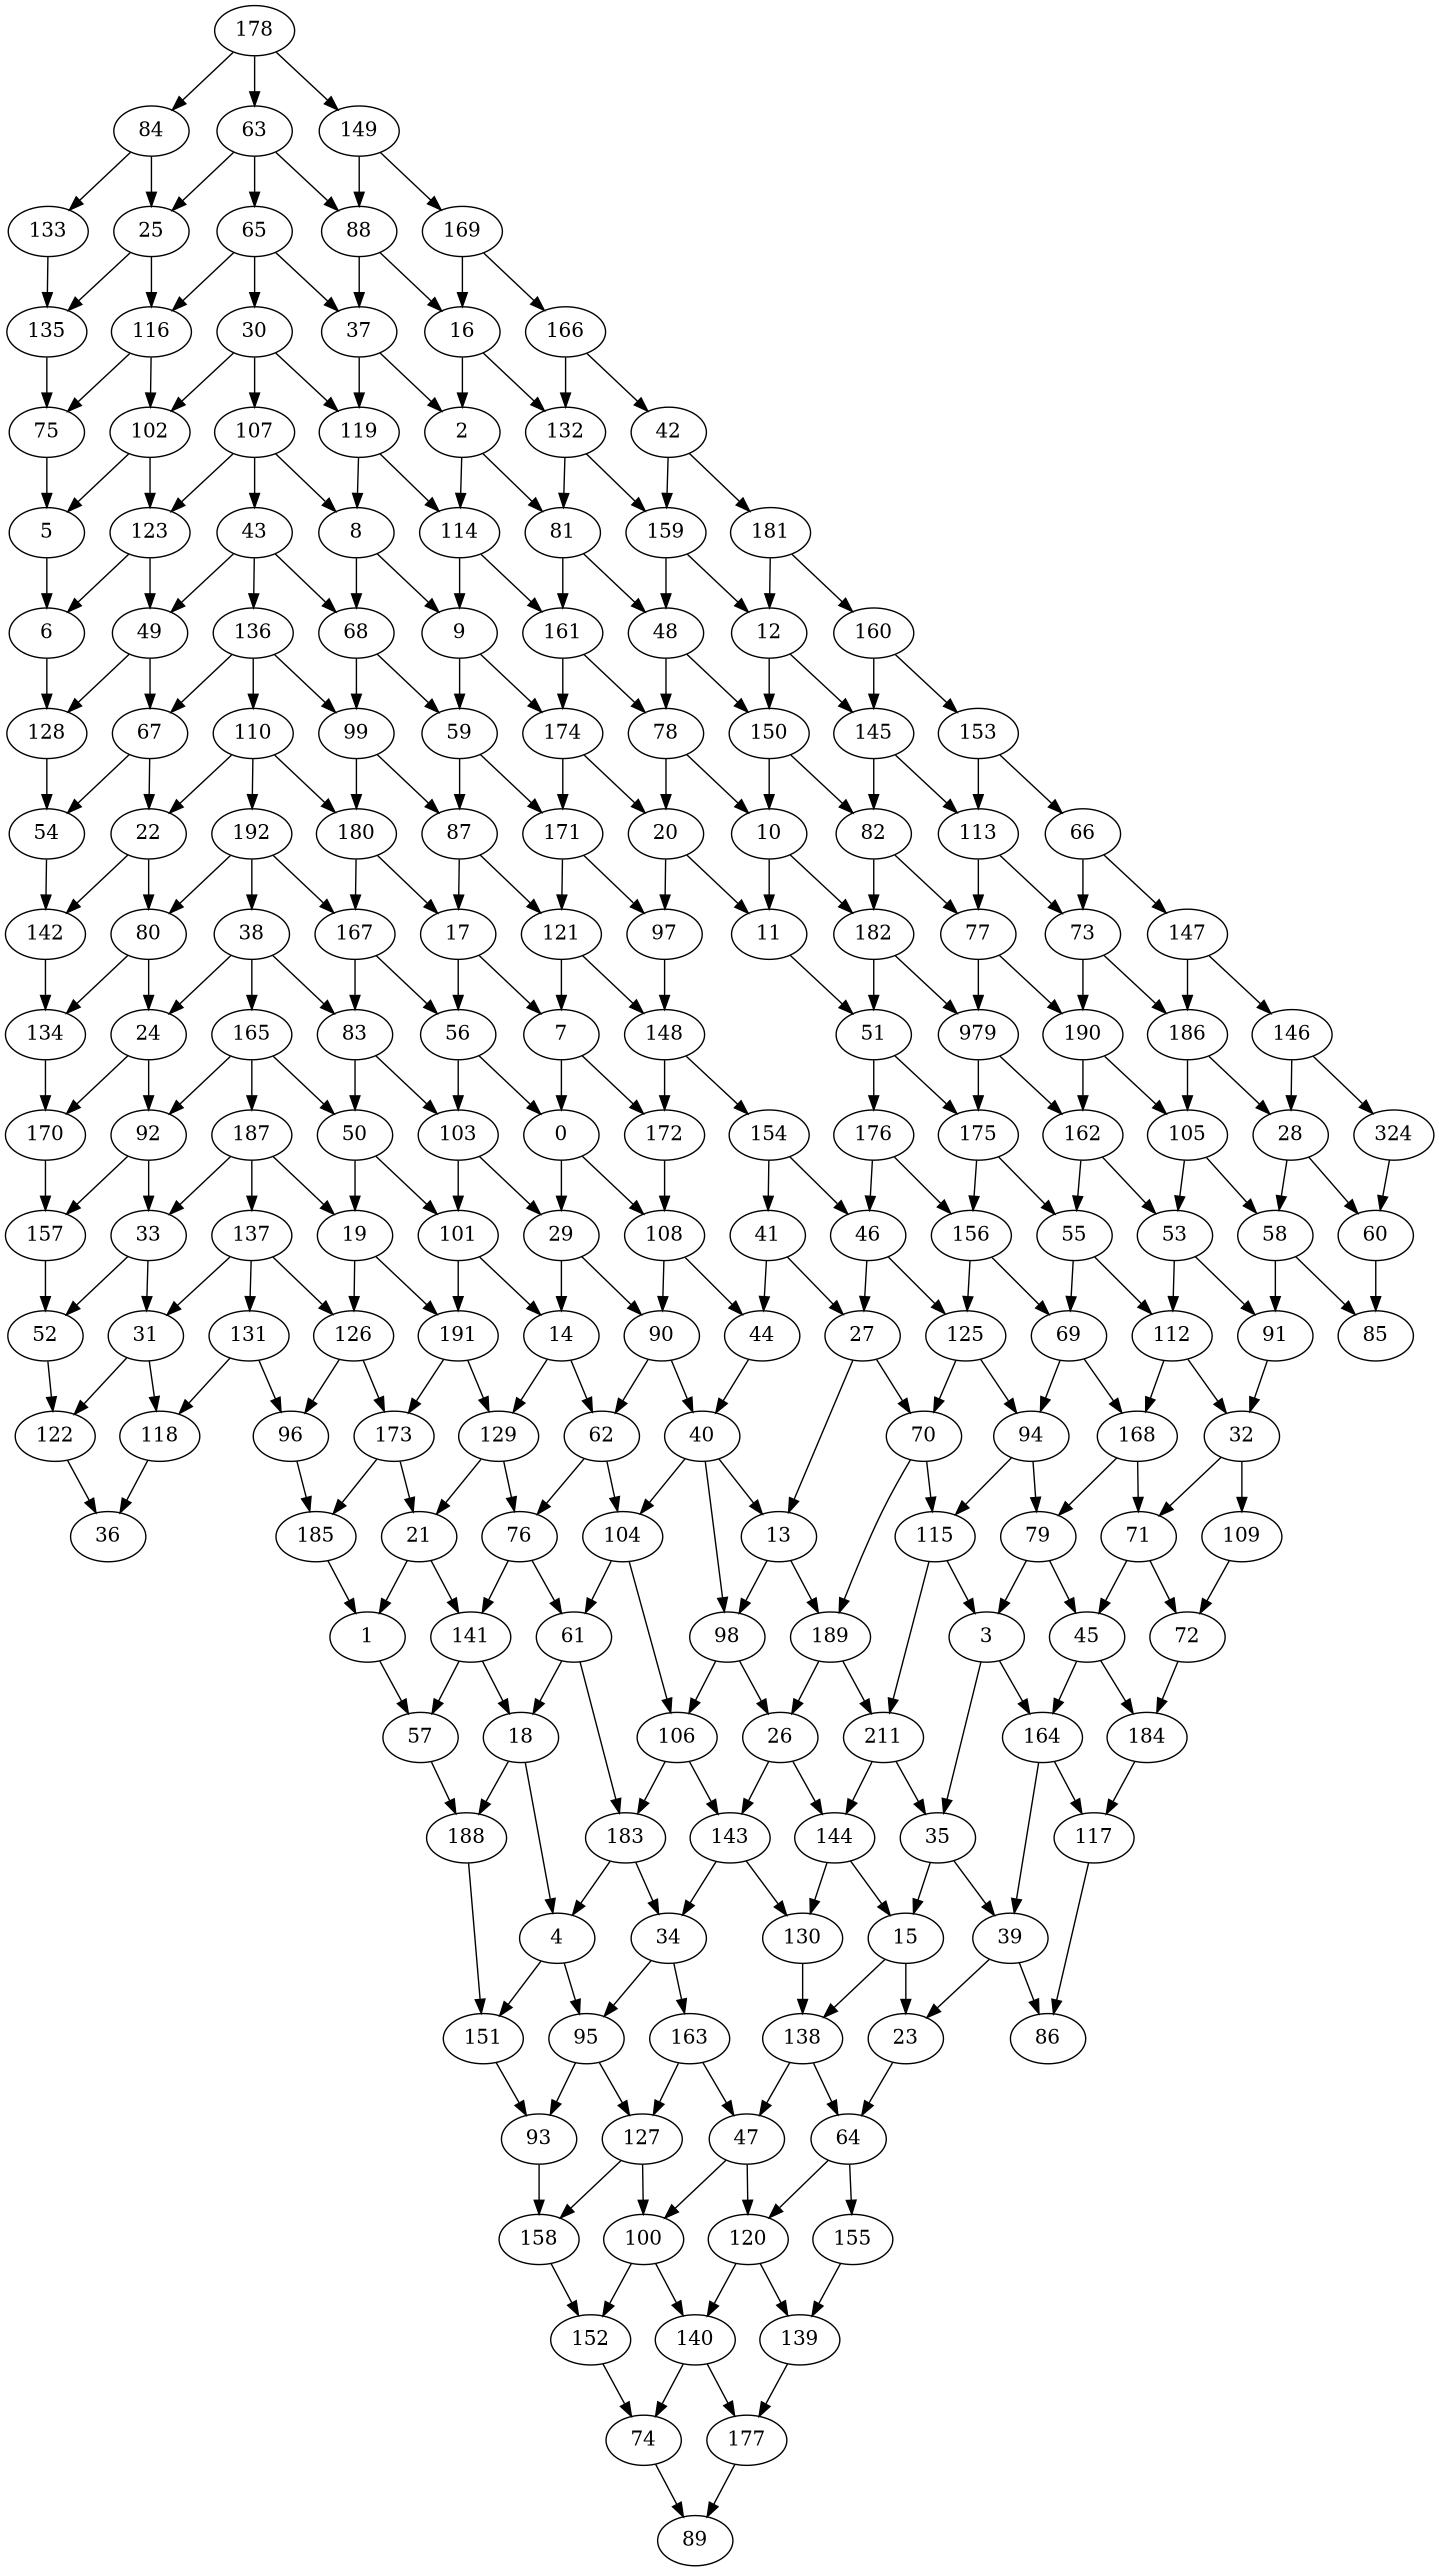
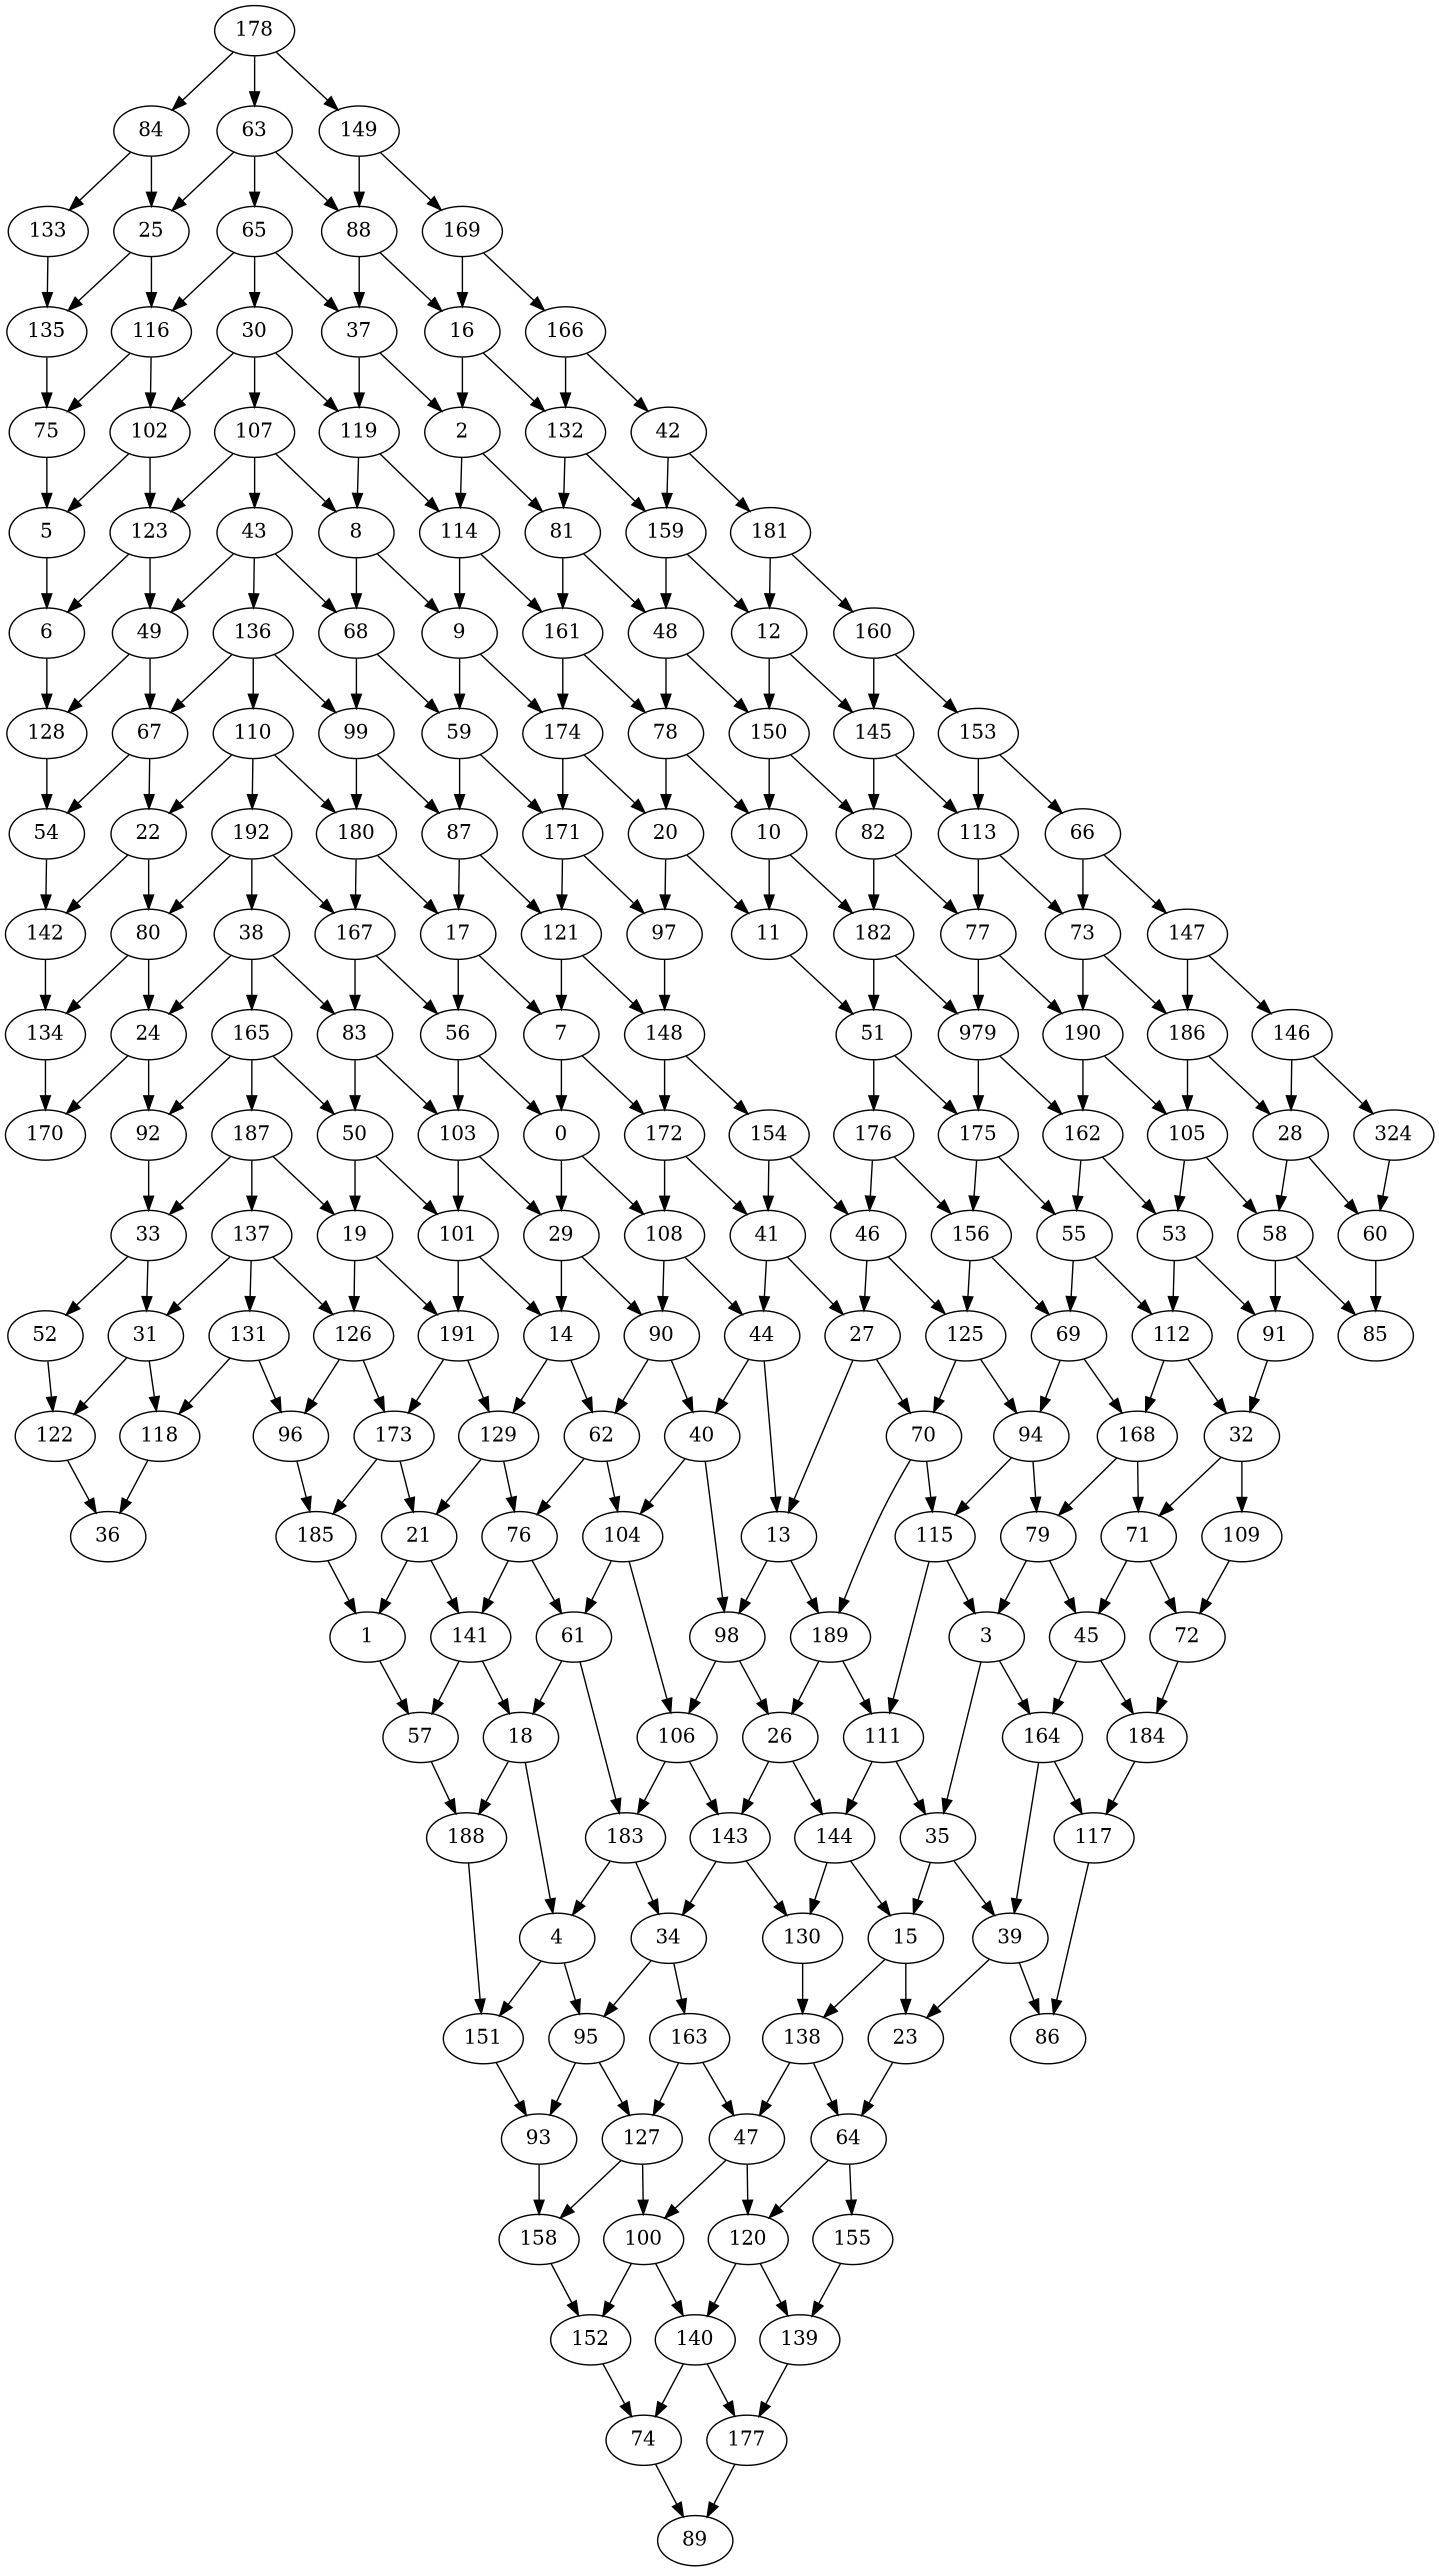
edge "172" -> "41": added
node "157": removed
edge "40" -> "13": now "44" -> "13"
node "211": label "211" -> "111"
